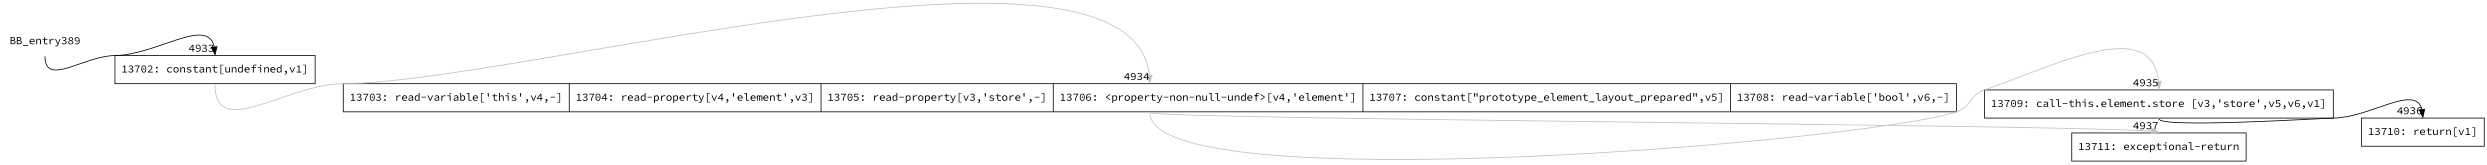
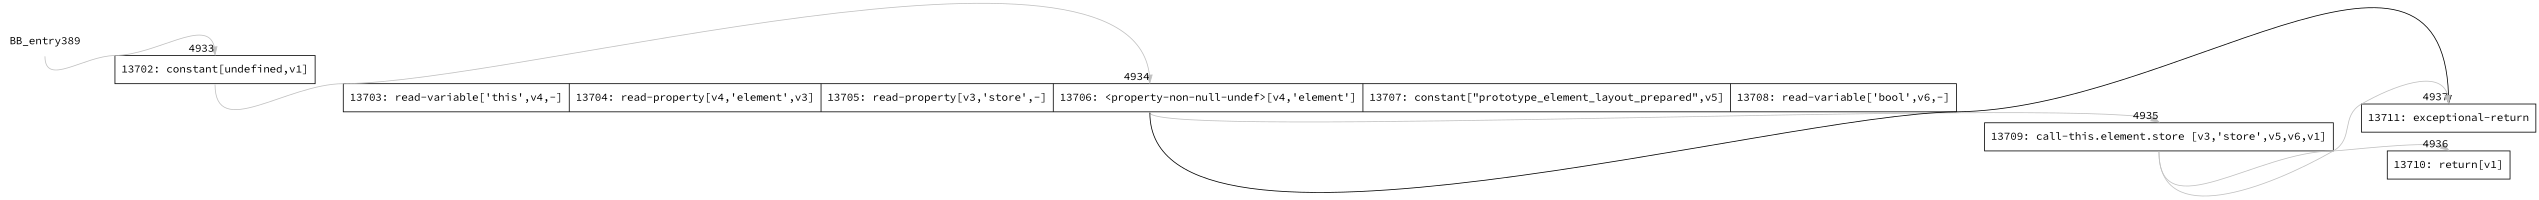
edge "BB_entry389" -> "13702: constant[undefined,v1]": color black -> gray
edge "13709: call-this.element.store [v3,'store',v5,v6,v1]" -> "13710: return[v1]": color black -> gray
edge "13703: read-variable['this',v4,-]" -> "13711: exceptional-return": color gray -> black
edge "13709: call-this.element.store [v3,'store',v5,v6,v1]" -> "13711: exceptional-return": added
